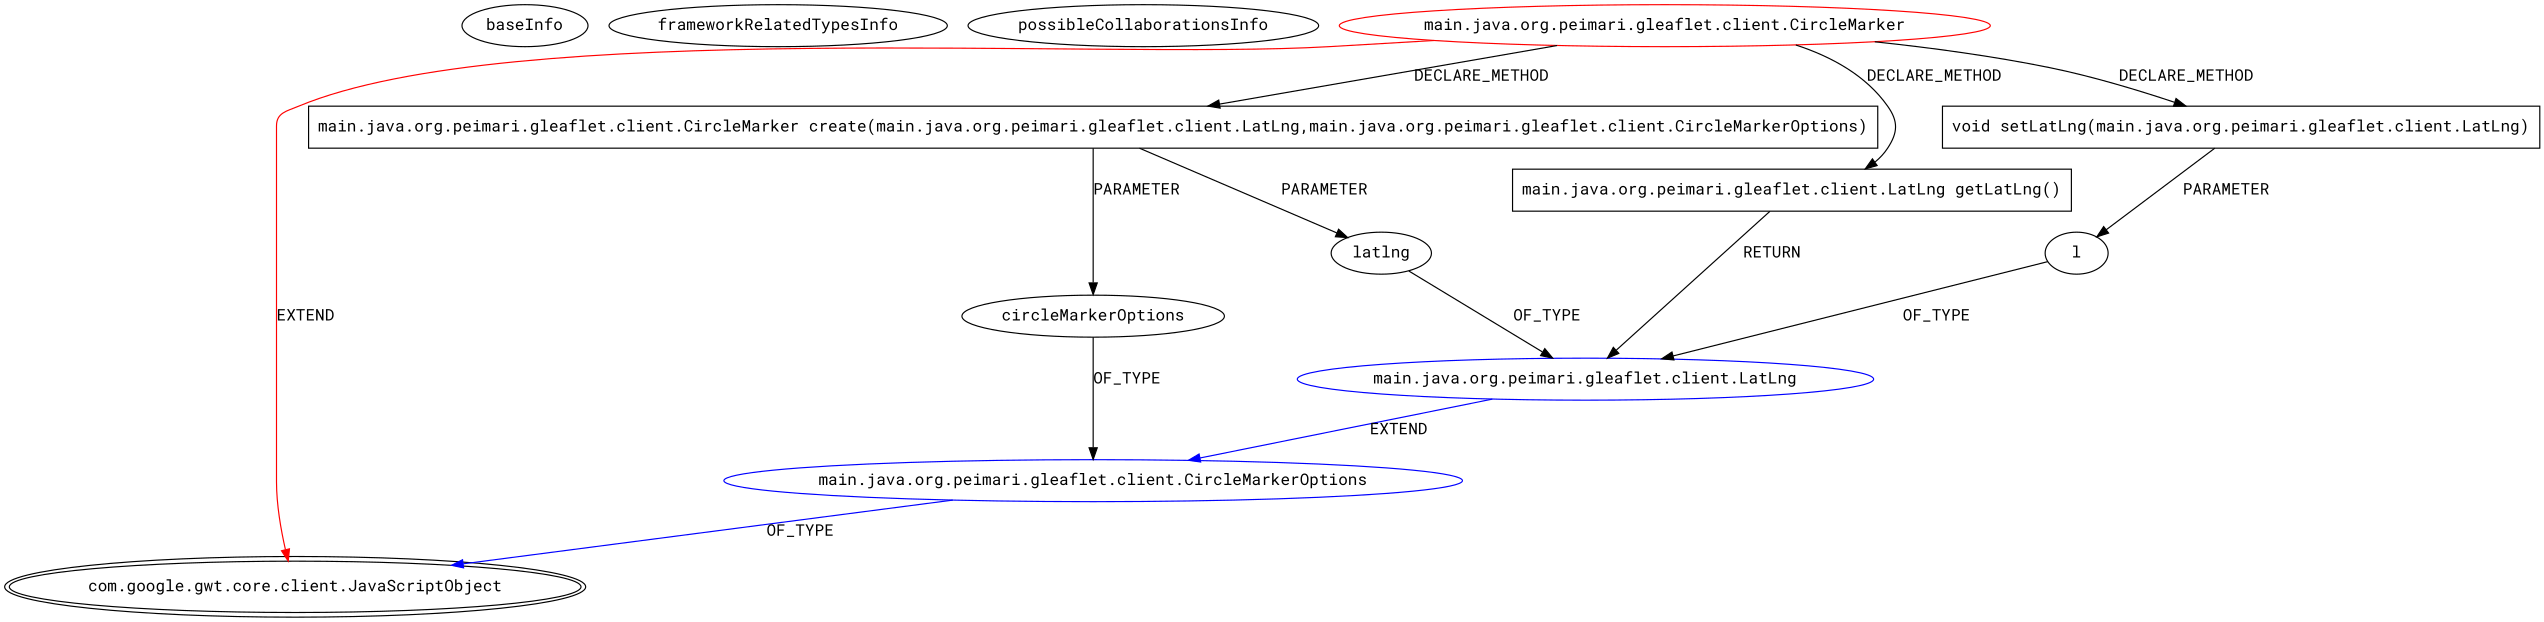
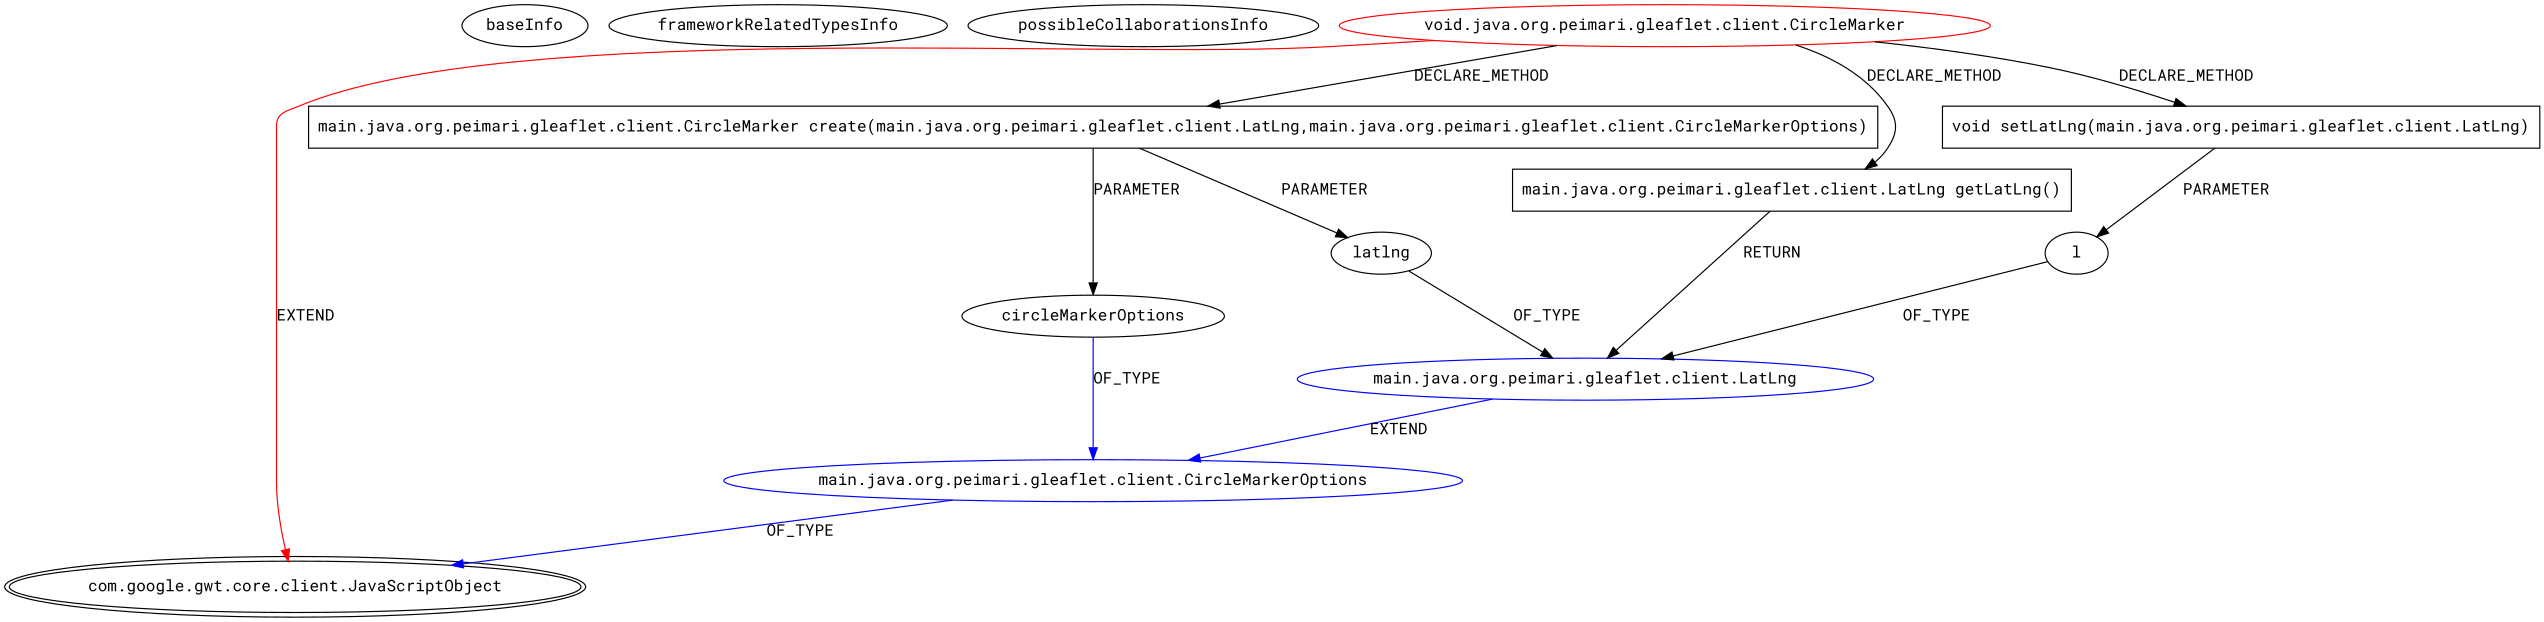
node "main.java.org.peimari.gleaflet.client.CircleMarker": label "main.java.org.peimari.gleaflet.client.CircleMarker" -> "void.java.org.peimari.gleaflet.client.CircleMarker"
edge "circleMarkerOptions" -> "main.java.org.peimari.gleaflet.client.CircleMarkerOptions": color black -> blue
